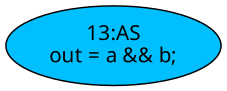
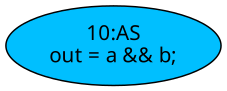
node "13:AS out = a && b;": label "13:AS out = a && b;" -> "10:AS out = a && b;"
